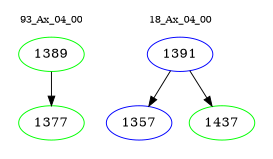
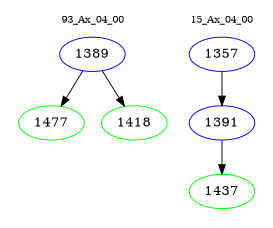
cluster "18_Ax_04_00": label "18_Ax_04_00" -> "15_Ax_04_00"
node "1389": color green -> blue
edge "1391" -> "1357": reversed
node "1377": label "1377" -> "1477"
node "1418": added
